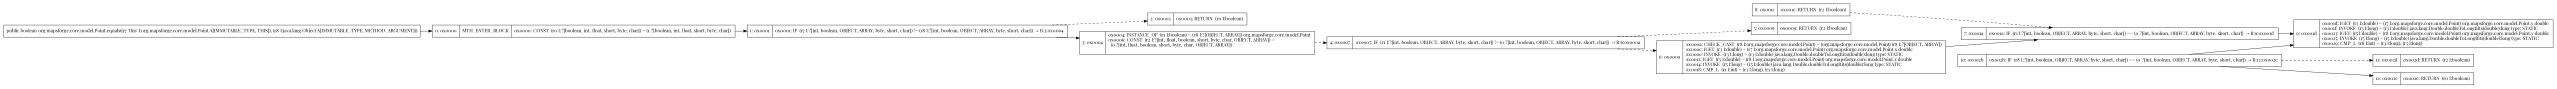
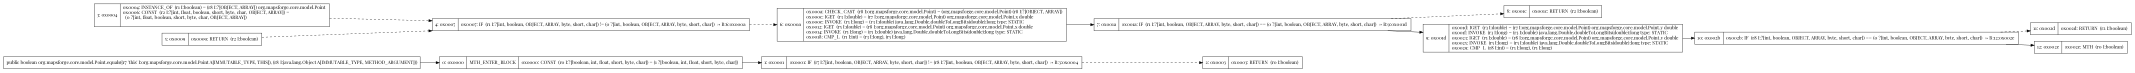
edge "8: 0x001c" -> "7: 0x001a": reversed
edge "4: 0x0007" -> "5: 0x0009": reversed
edge "1: 0x0001" -> "3: 0x0004": removed
edge "10: 0x002b" -> "9: 0x001d": reversed
node "12: 0x002e": text "0x002e: RETURN  (r0 I:boolean)" -> "0x002e: MTH  (r0 I:boolean)"
